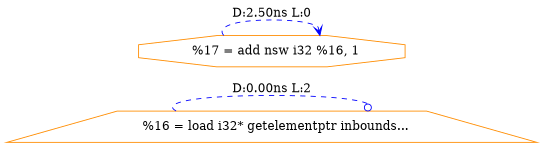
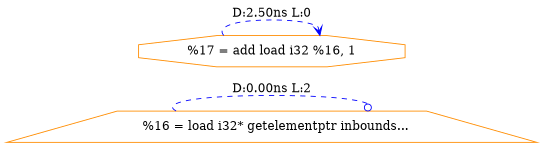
node "%17 = add nsw i32 %16, 1": label "%17 = add nsw i32 %16, 1" -> "%17 = add load i32 %16, 1"
